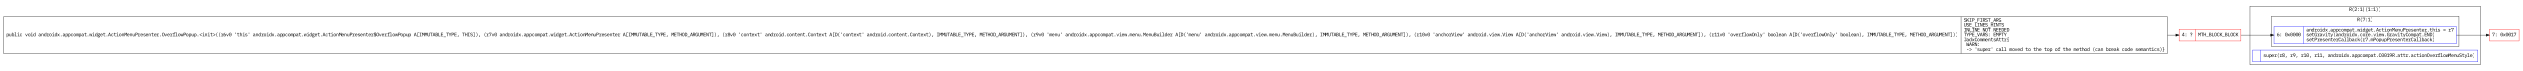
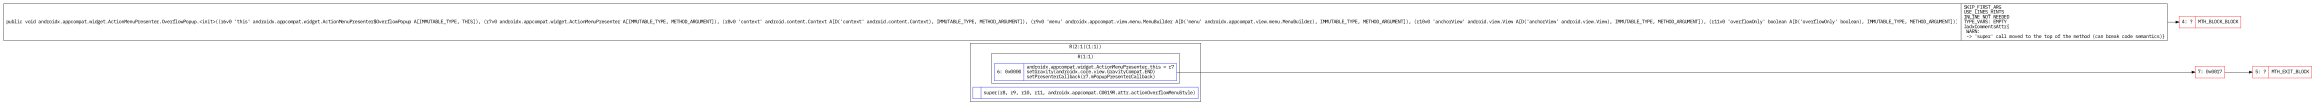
cluster "R(7:1)": label "R(7:1)" -> "R(1:1)"
edge "4: ?" -> "6: 0x0000": removed
node "5: ?": added
